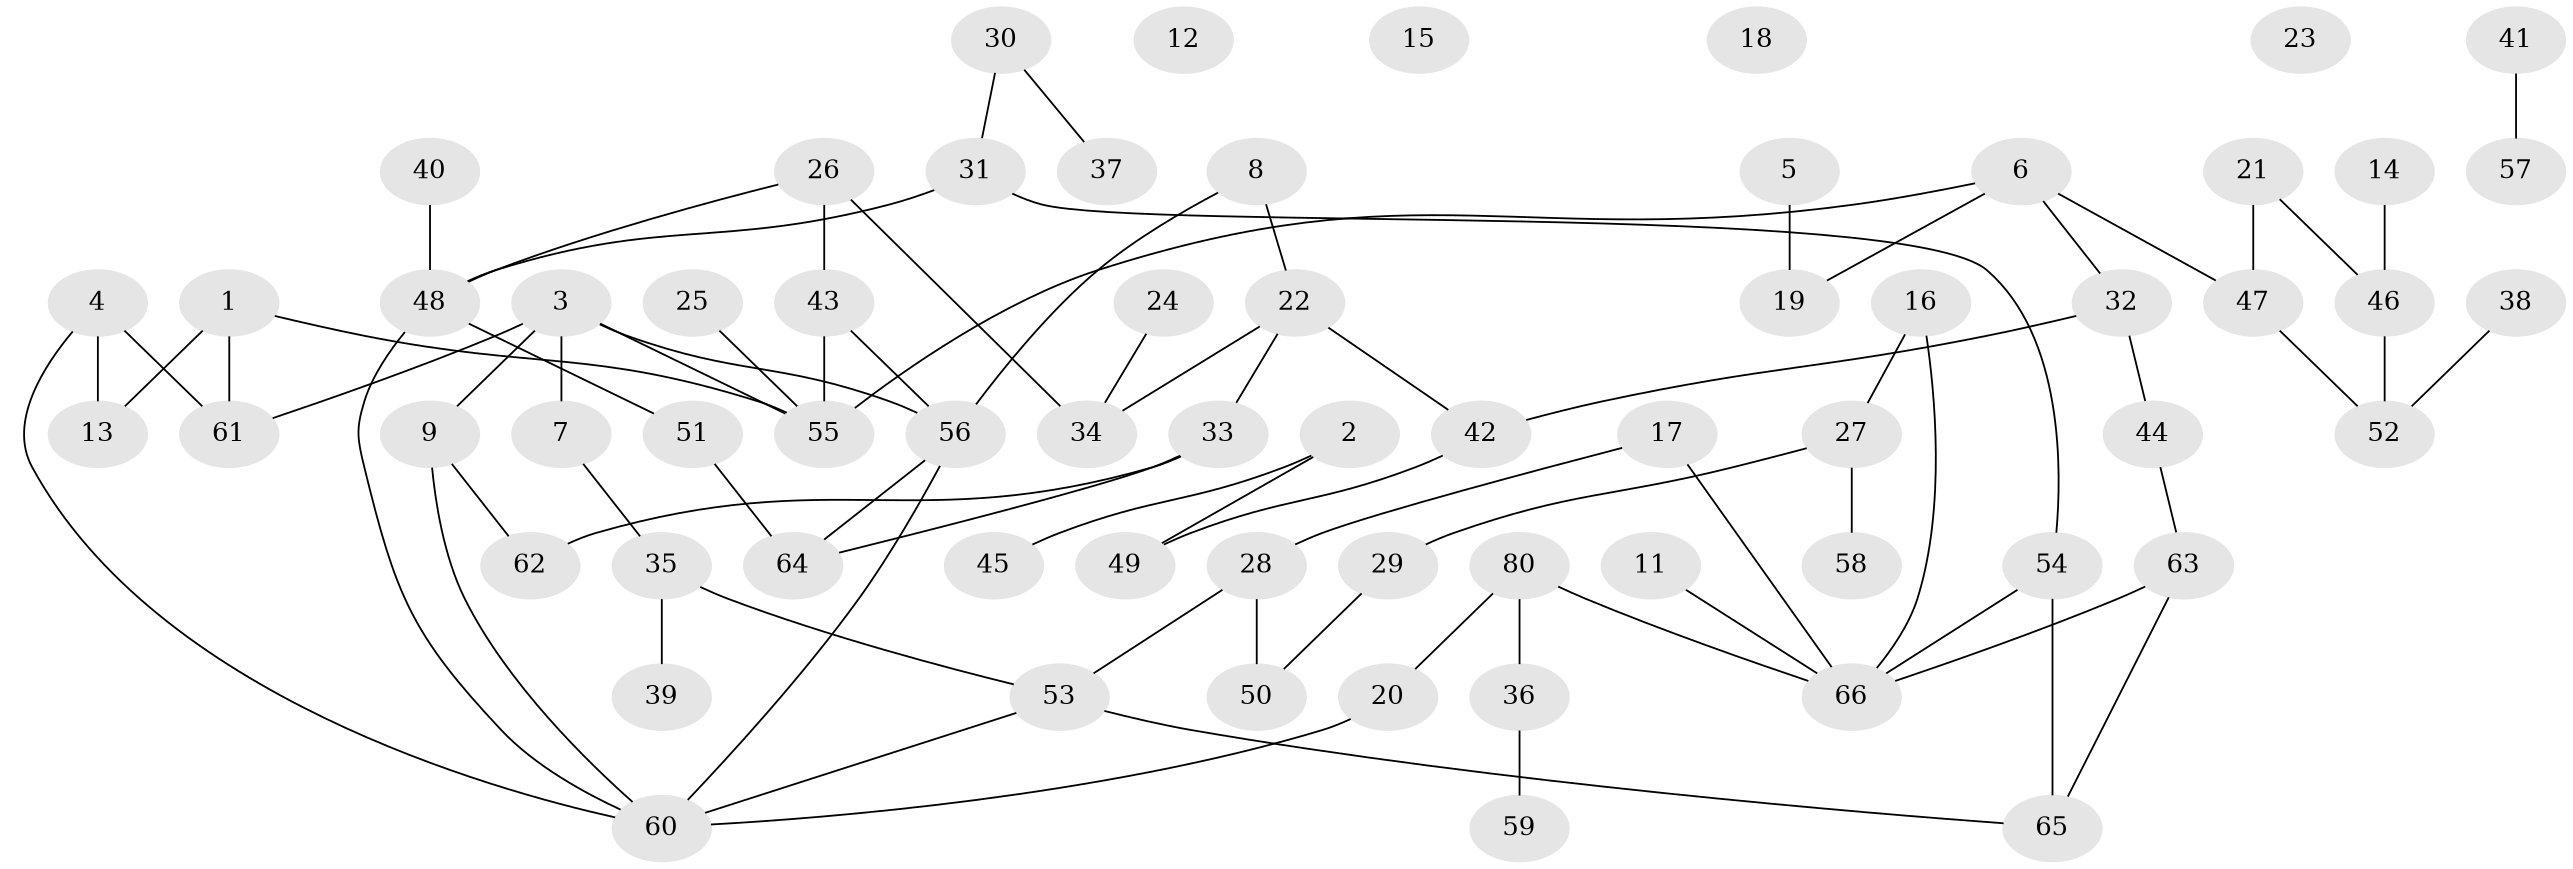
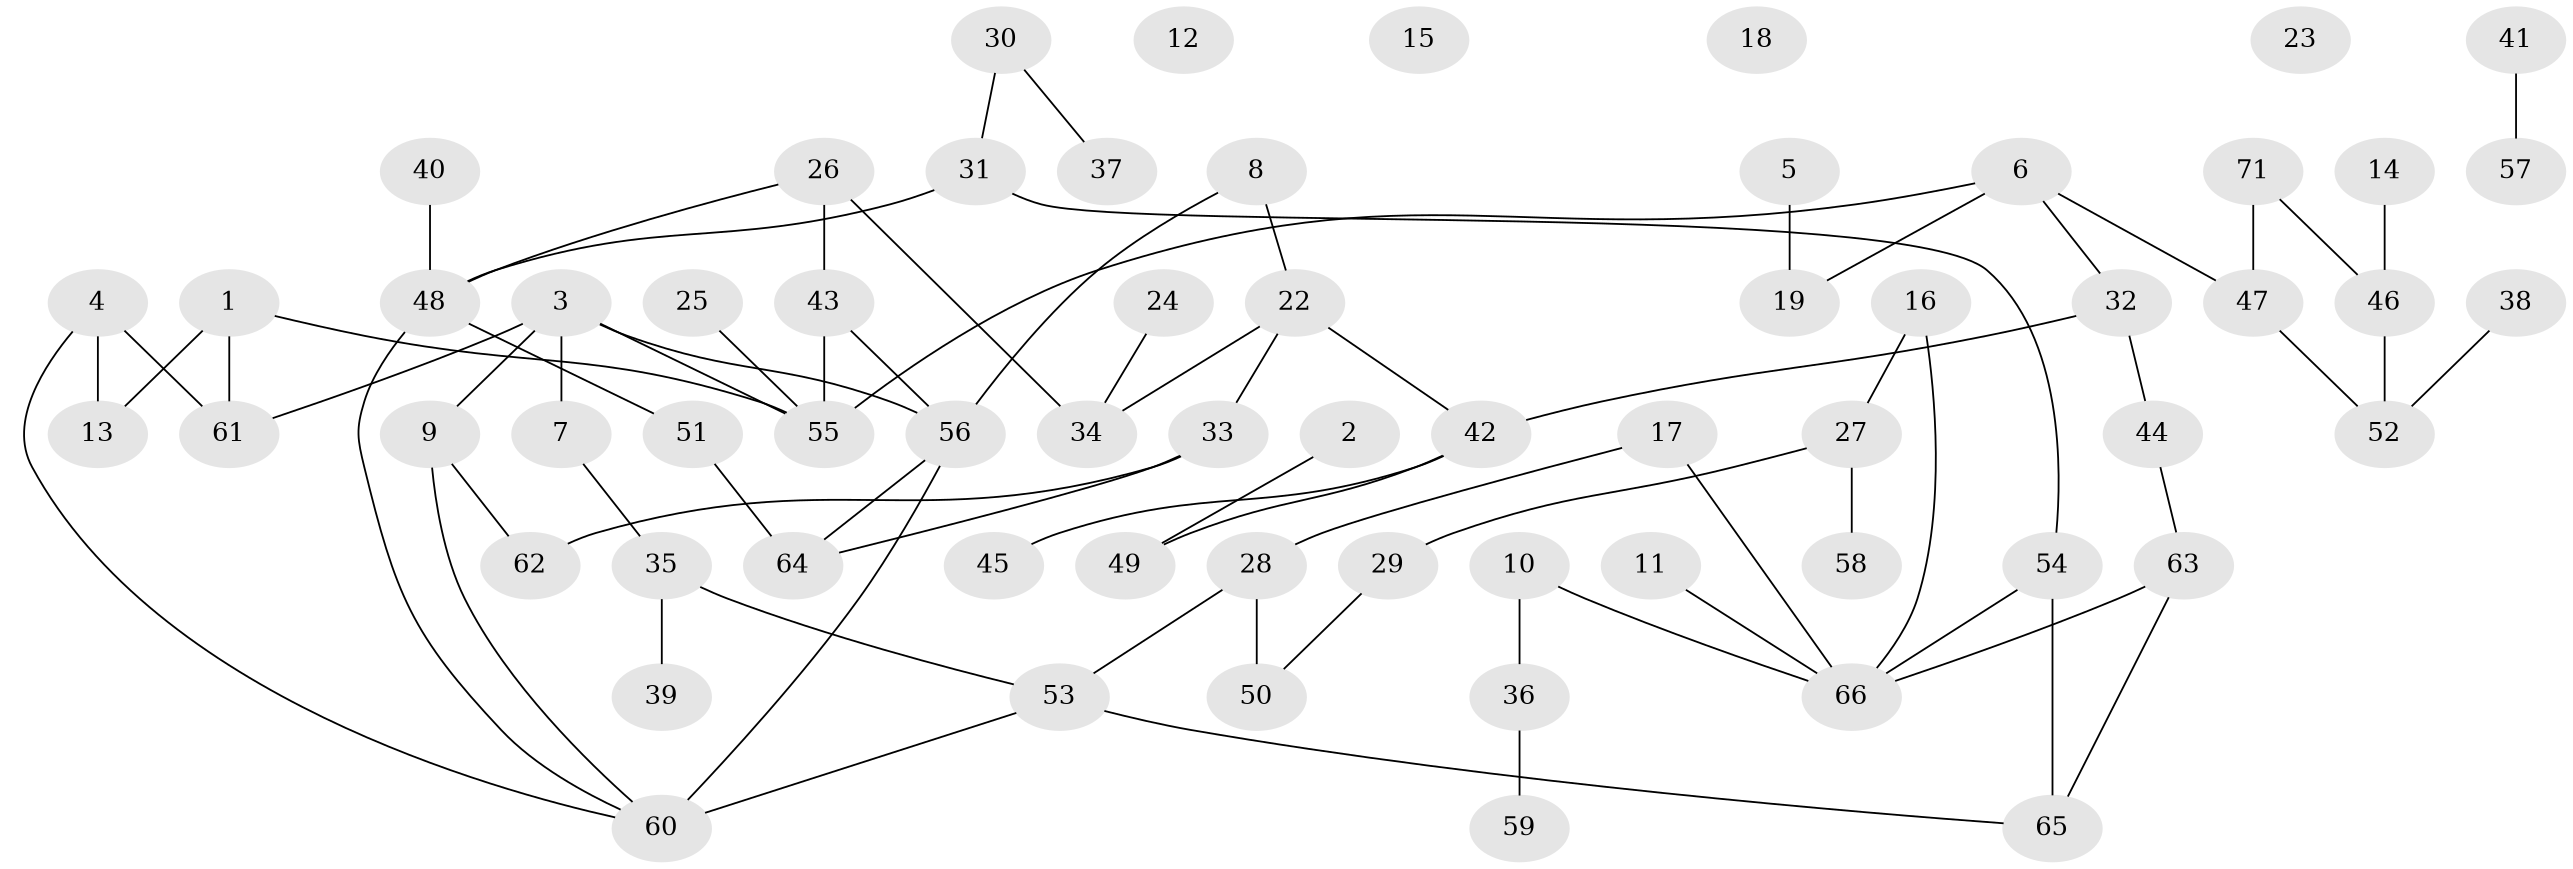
node "21": label "21" -> "71"
edge "2" -- "45": now "42" -- "45"
node "80": label "80" -> "10"
node "20": removed
